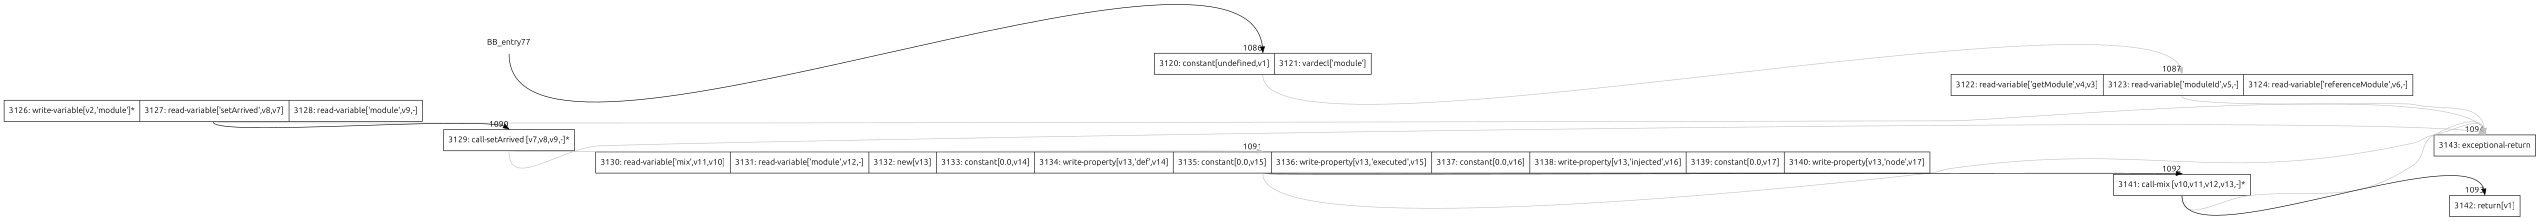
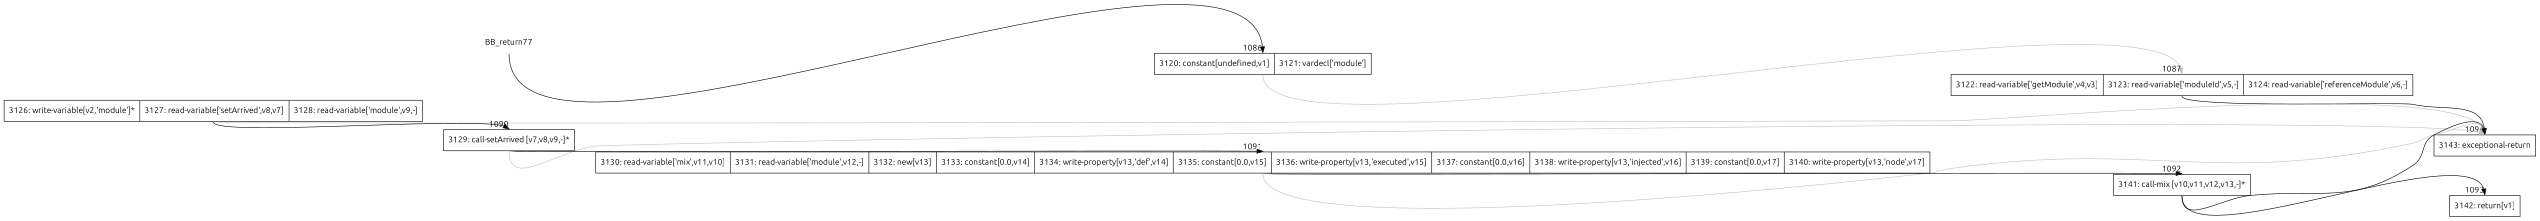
node "BB_entry77": label "BB_entry77" -> "BB_return77"
edge "3122: read-variable['getModule',v4,v3]" -> "3143: exceptional-return": color gray -> black
edge "3129: call-setArrived [v7,v8,v9,-]*" -> "3130: read-variable['mix',v11,v10]": color gray -> black
edge "3141: call-mix [v10,v11,v12,v13,-]*" -> "3143: exceptional-return": color gray -> black
